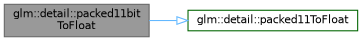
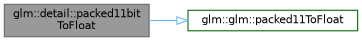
node "glm::detail::packed11ToFloat": label "glm::detail::packed11ToFloat" -> "glm::glm::packed11ToFloat"
